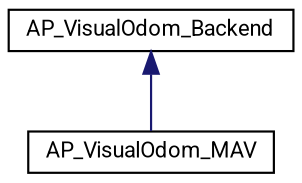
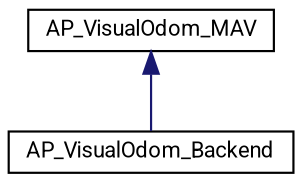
edge "AP_VisualOdom_MAV" -> "AP_VisualOdom_Backend": reversed
